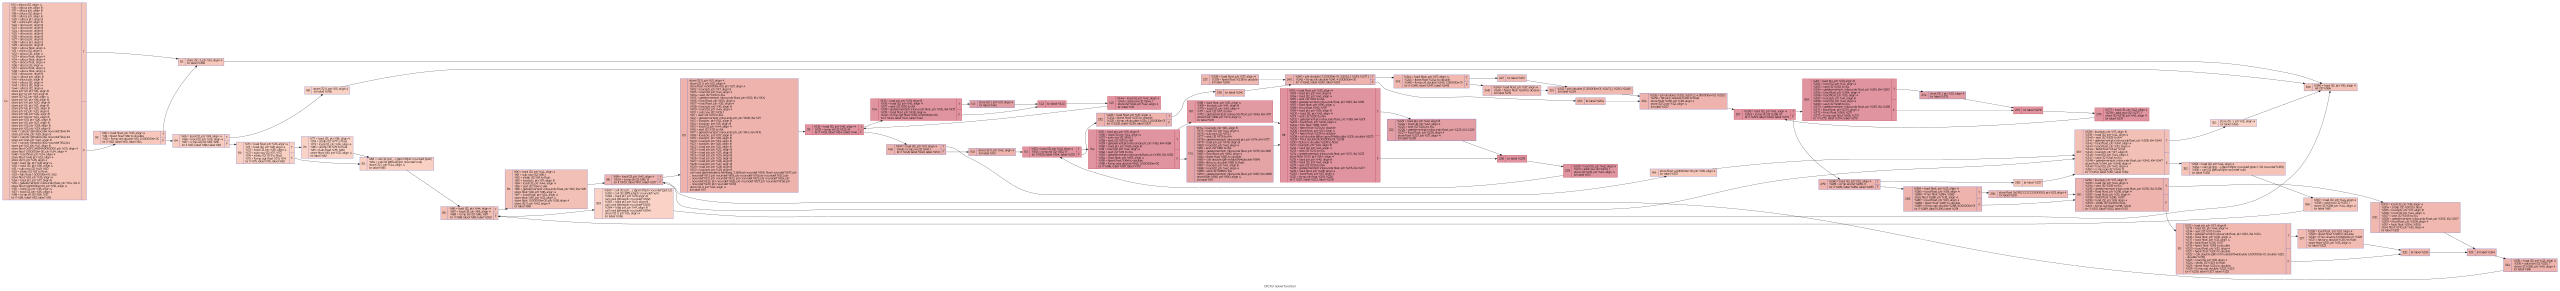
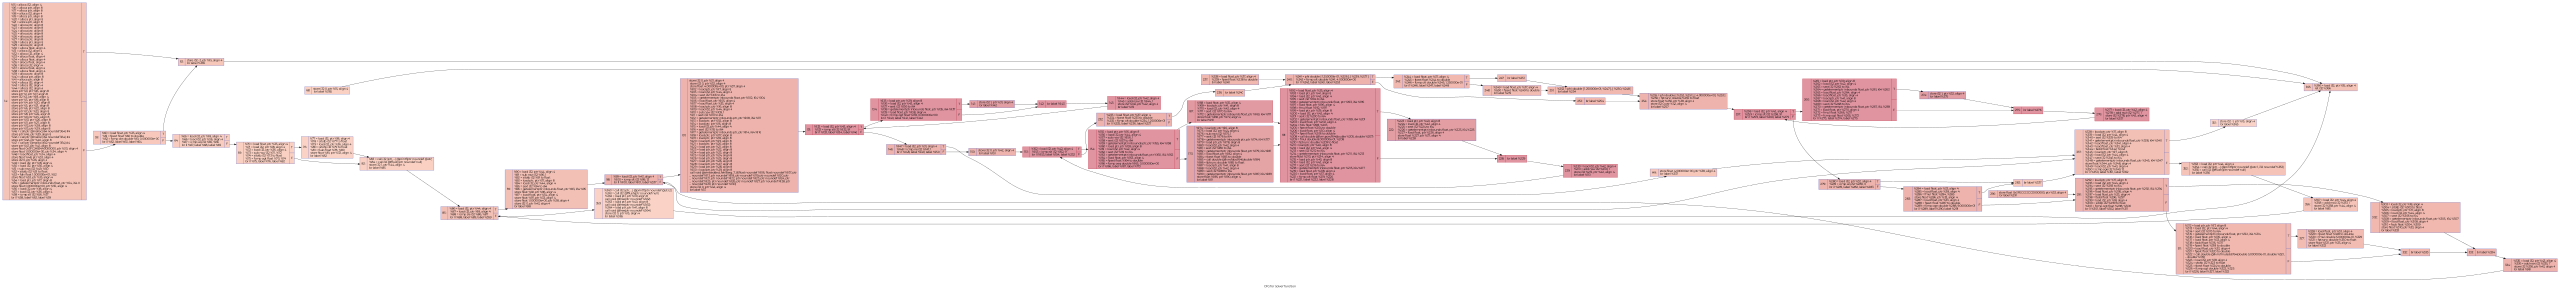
edge "64:" -> "68:": removed
edge "283:" -> "290:": now "283:" -> "282:"
